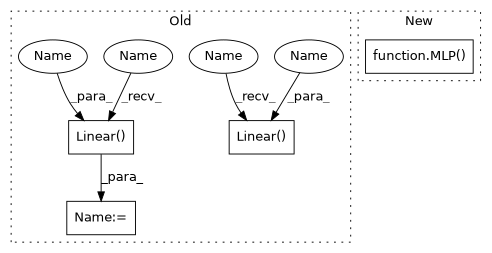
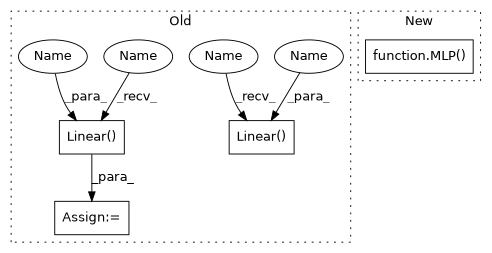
node "Name:=": label "Name:=" -> "Assign:="
